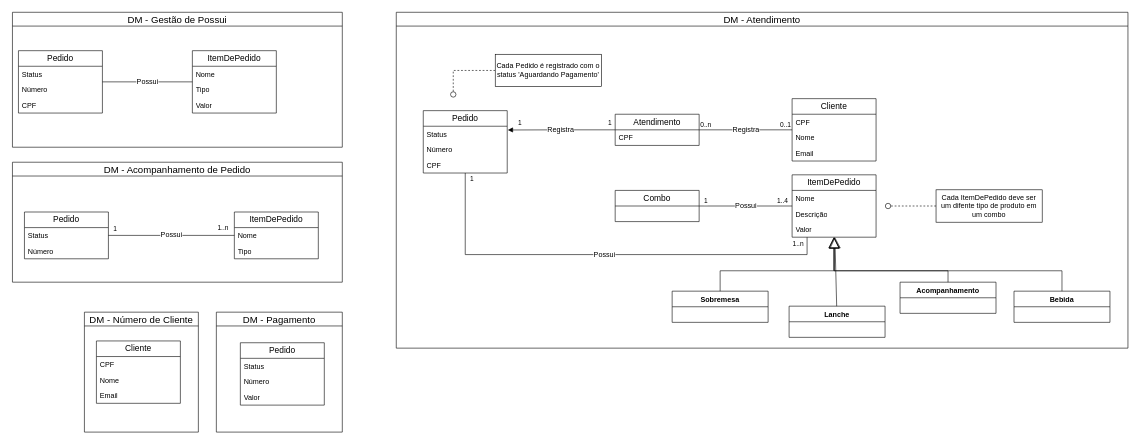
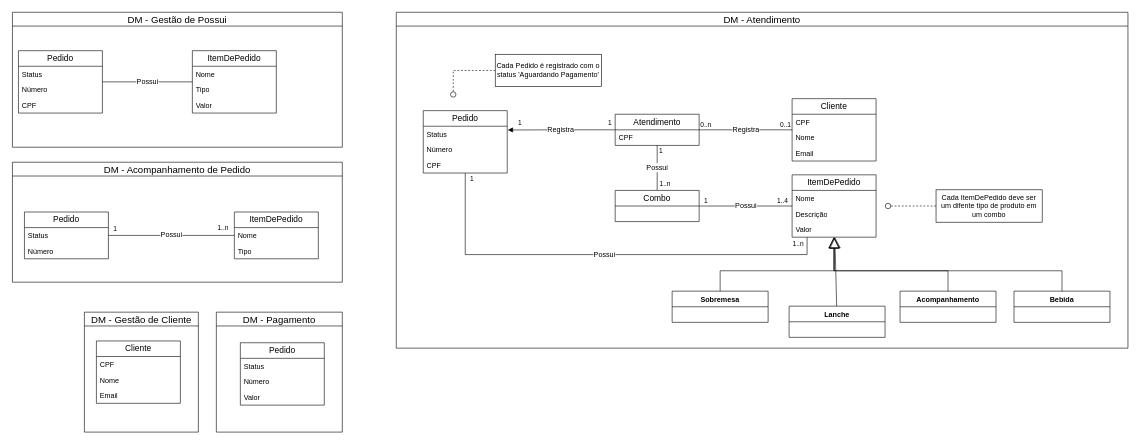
edge "Atendimento" -- "Combo": added, labels "1", "Possui", "1..n"
node "Acompanhamento": moved (948, 298) -> (948, 307)
node "DM - Número de Cliente": label "DM - Número de Cliente" -> "DM - Gestão de Cliente"
